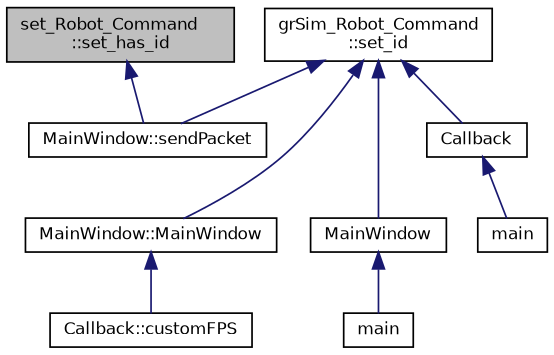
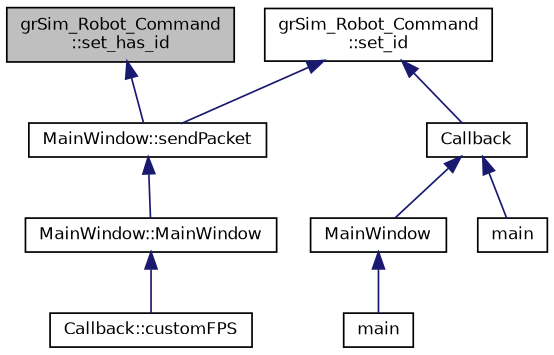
node "set_Robot_Command ::set_has_id": label "set_Robot_Command ::set_has_id" -> "grSim_Robot_Command ::set_has_id"
edge "MainWindow" -> "grSim_Robot_Command ::set_id": now "MainWindow" -> "Callback"
edge "MainWindow::MainWindow" -> "grSim_Robot_Command ::set_id": now "MainWindow::MainWindow" -> "MainWindow::sendPacket"
